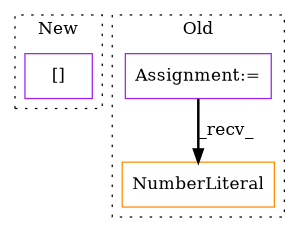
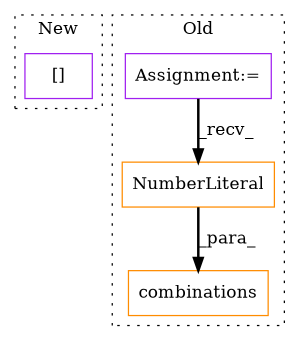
node "combinations": added
